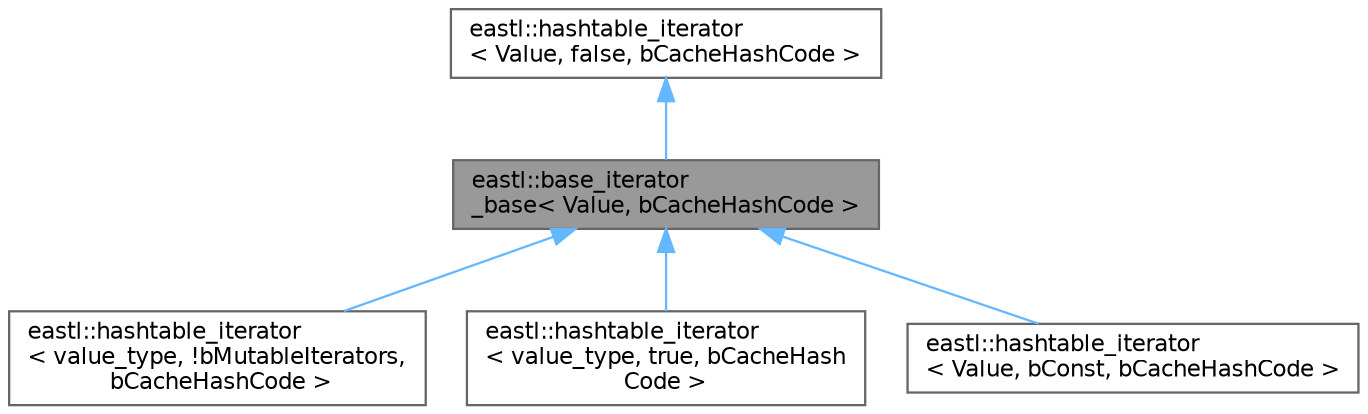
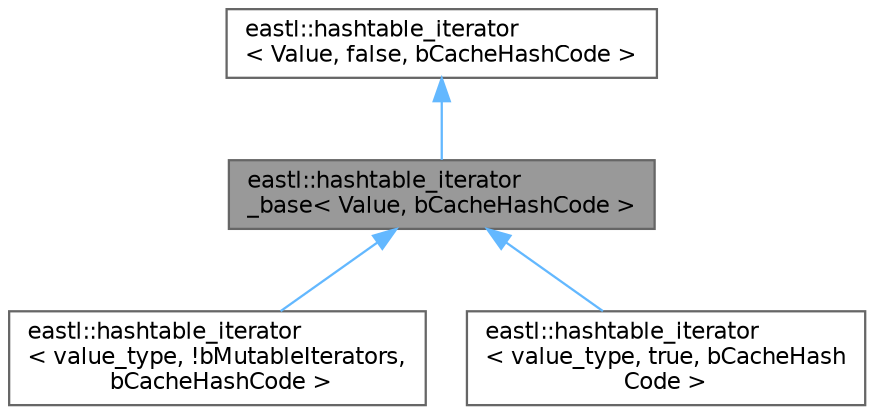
node "eastl::base_iterator _base< Value, bCacheHashCode >": label "eastl::base_iterator _base< Value, bCacheHashCode >" -> "eastl::hashtable_iterator _base< Value, bCacheHashCode >"
node "eastl::hashtable_iterator < Value, bConst, bCacheHashCode >": removed
